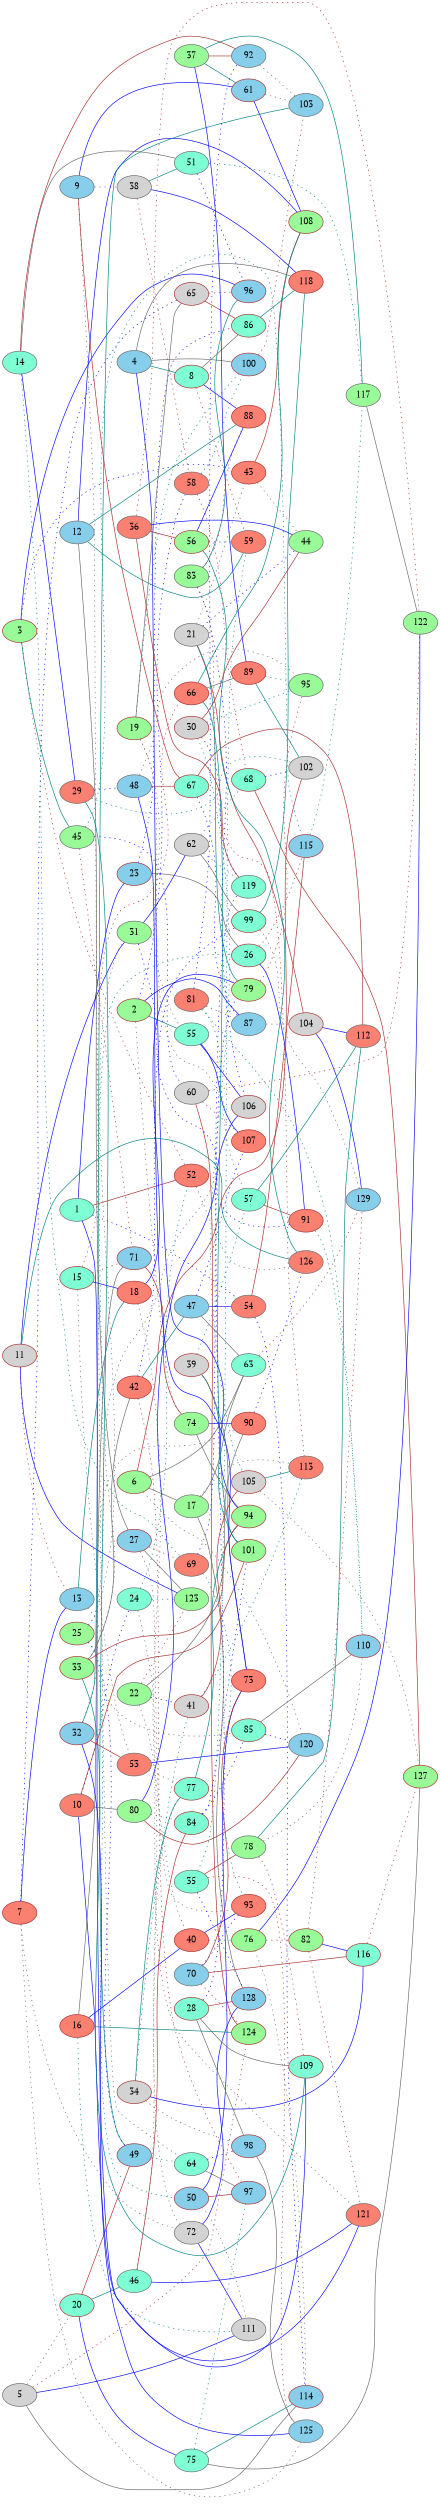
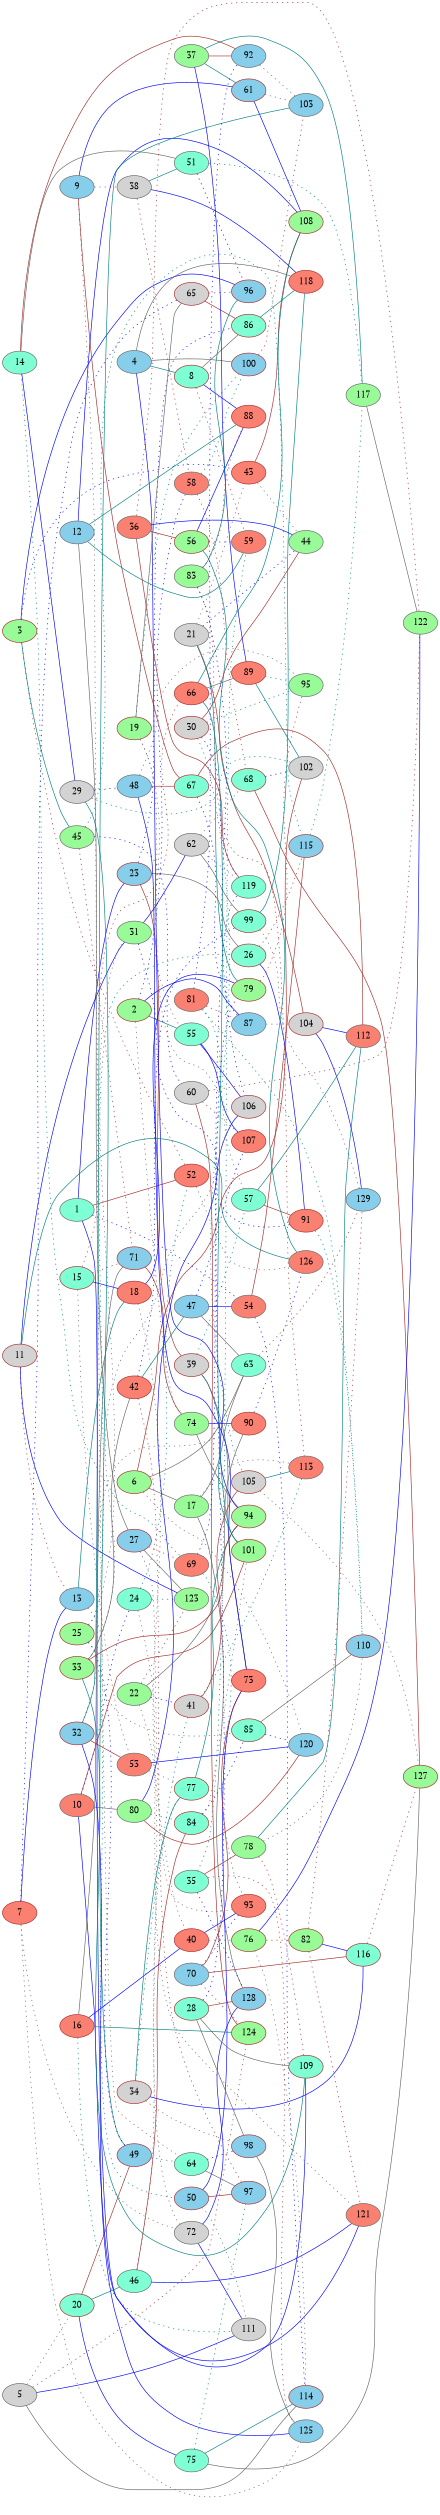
node "29": fillcolor salmon -> lightgrey
edge "23" -- "39": added
edge "101" -- "84": color blue -> gray40
